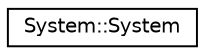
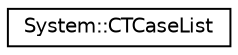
node "System::System": label "System::System" -> "System::CTCaseList"
